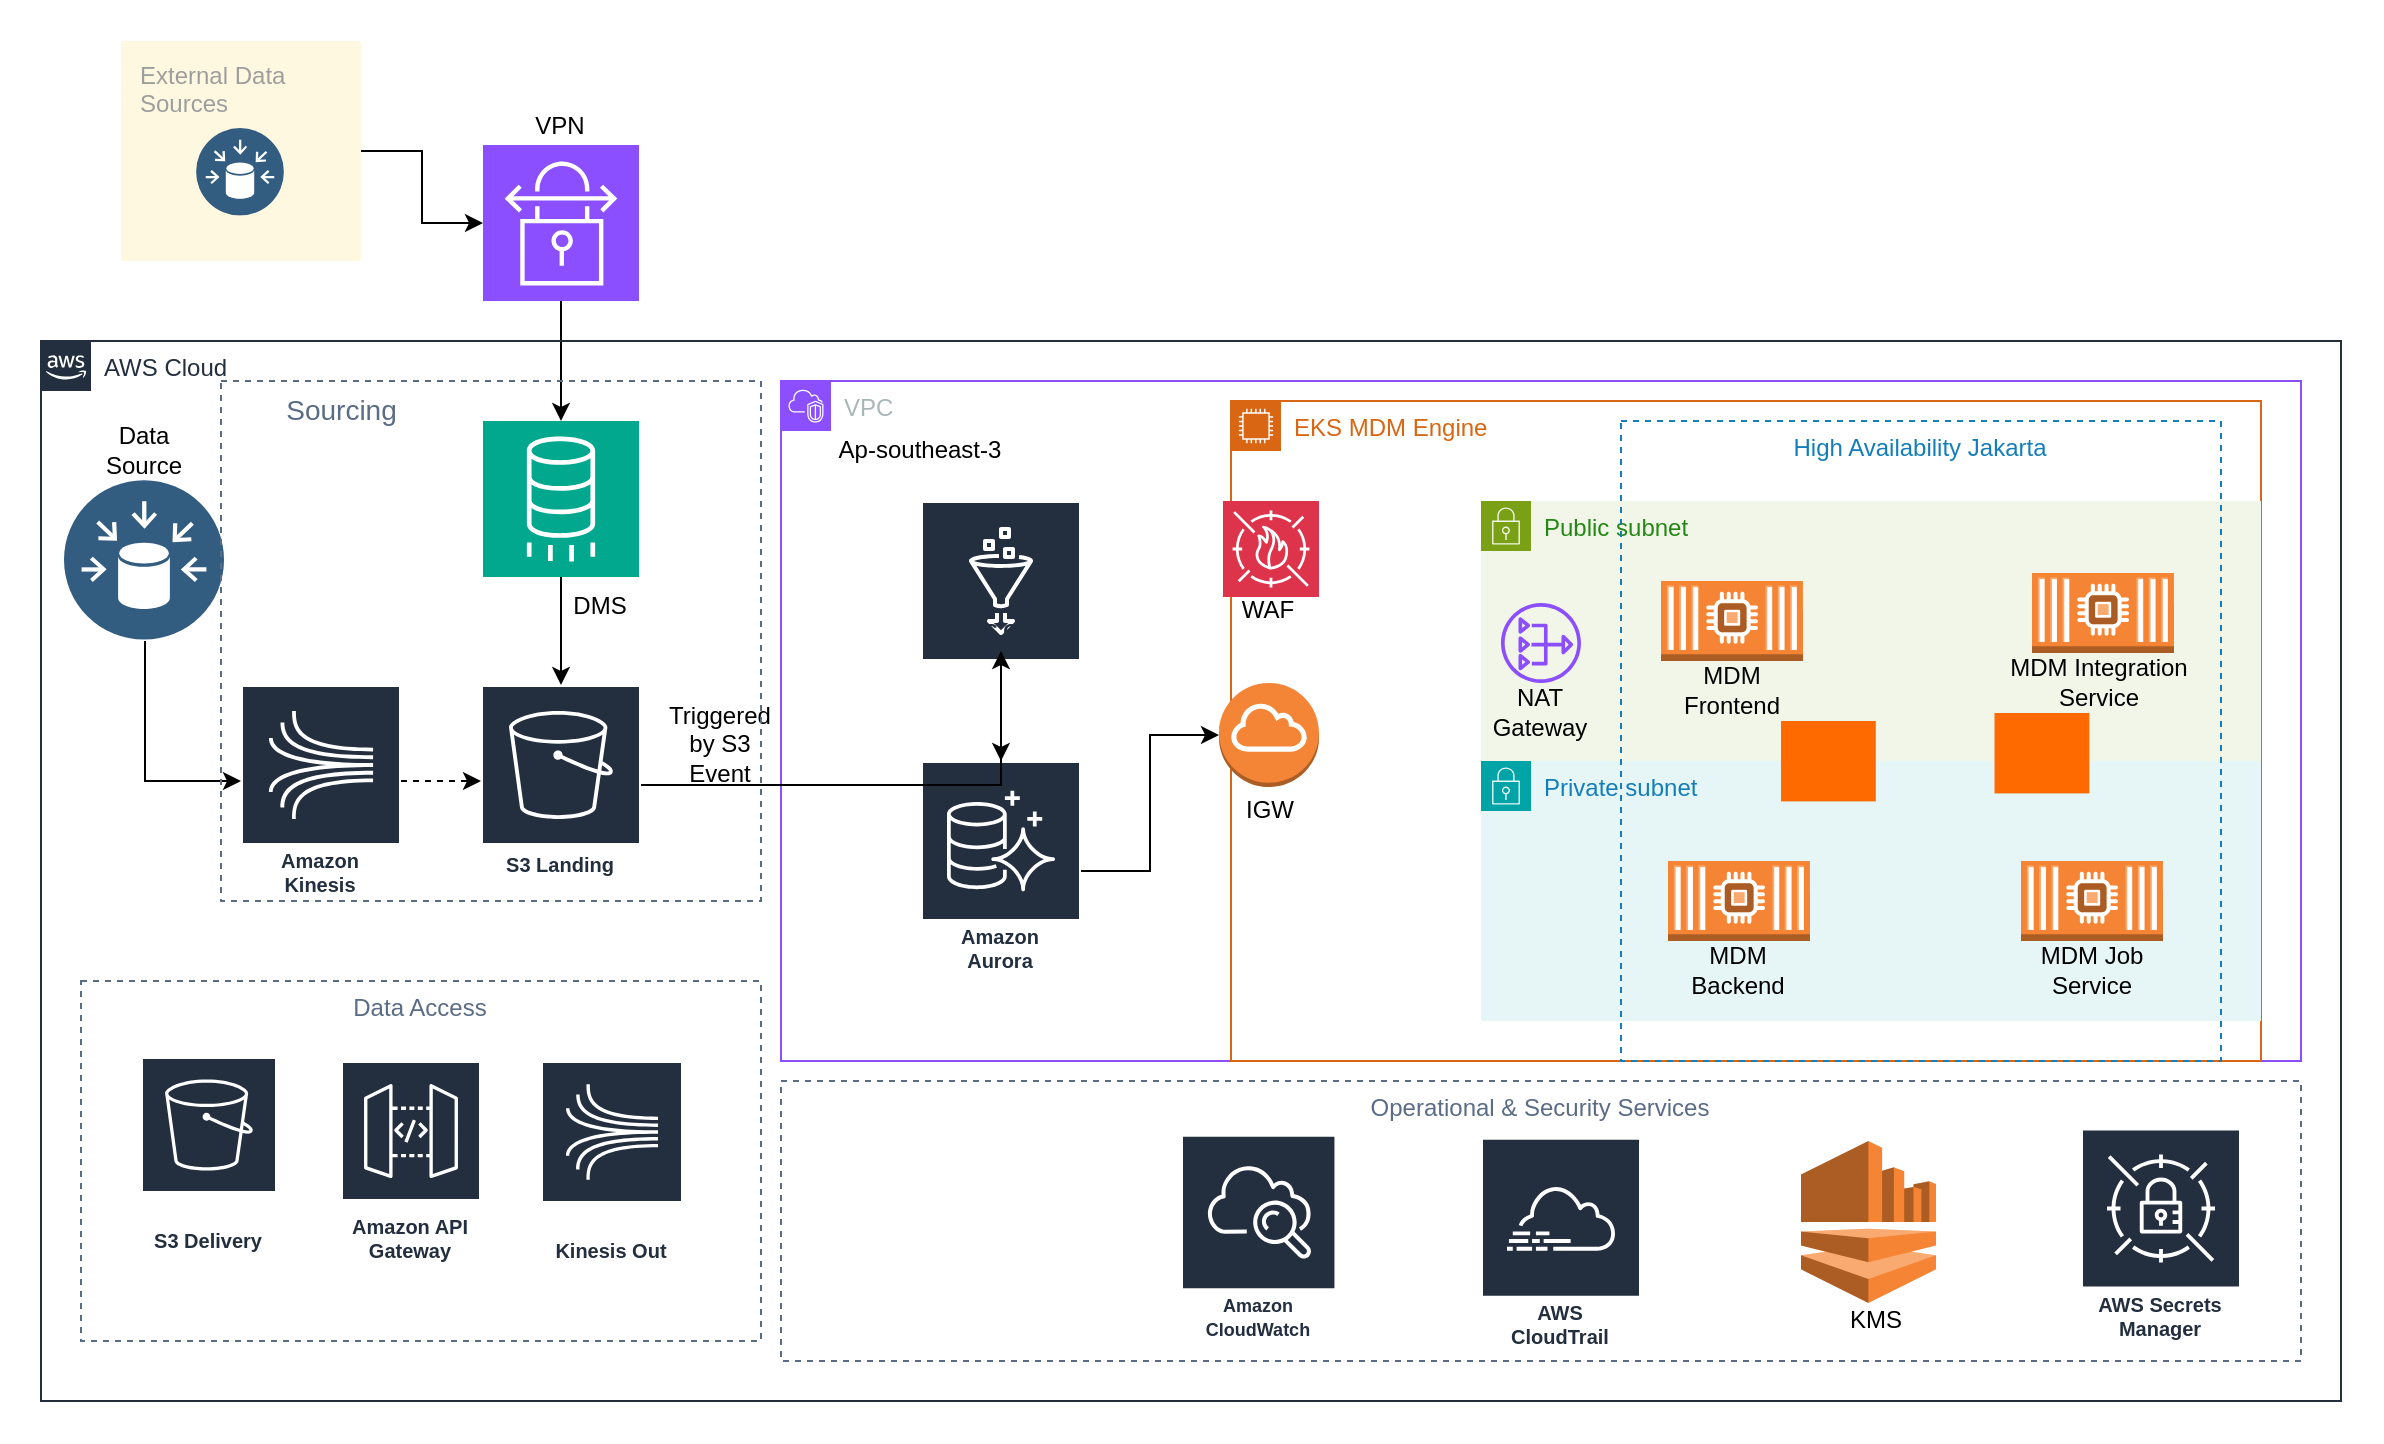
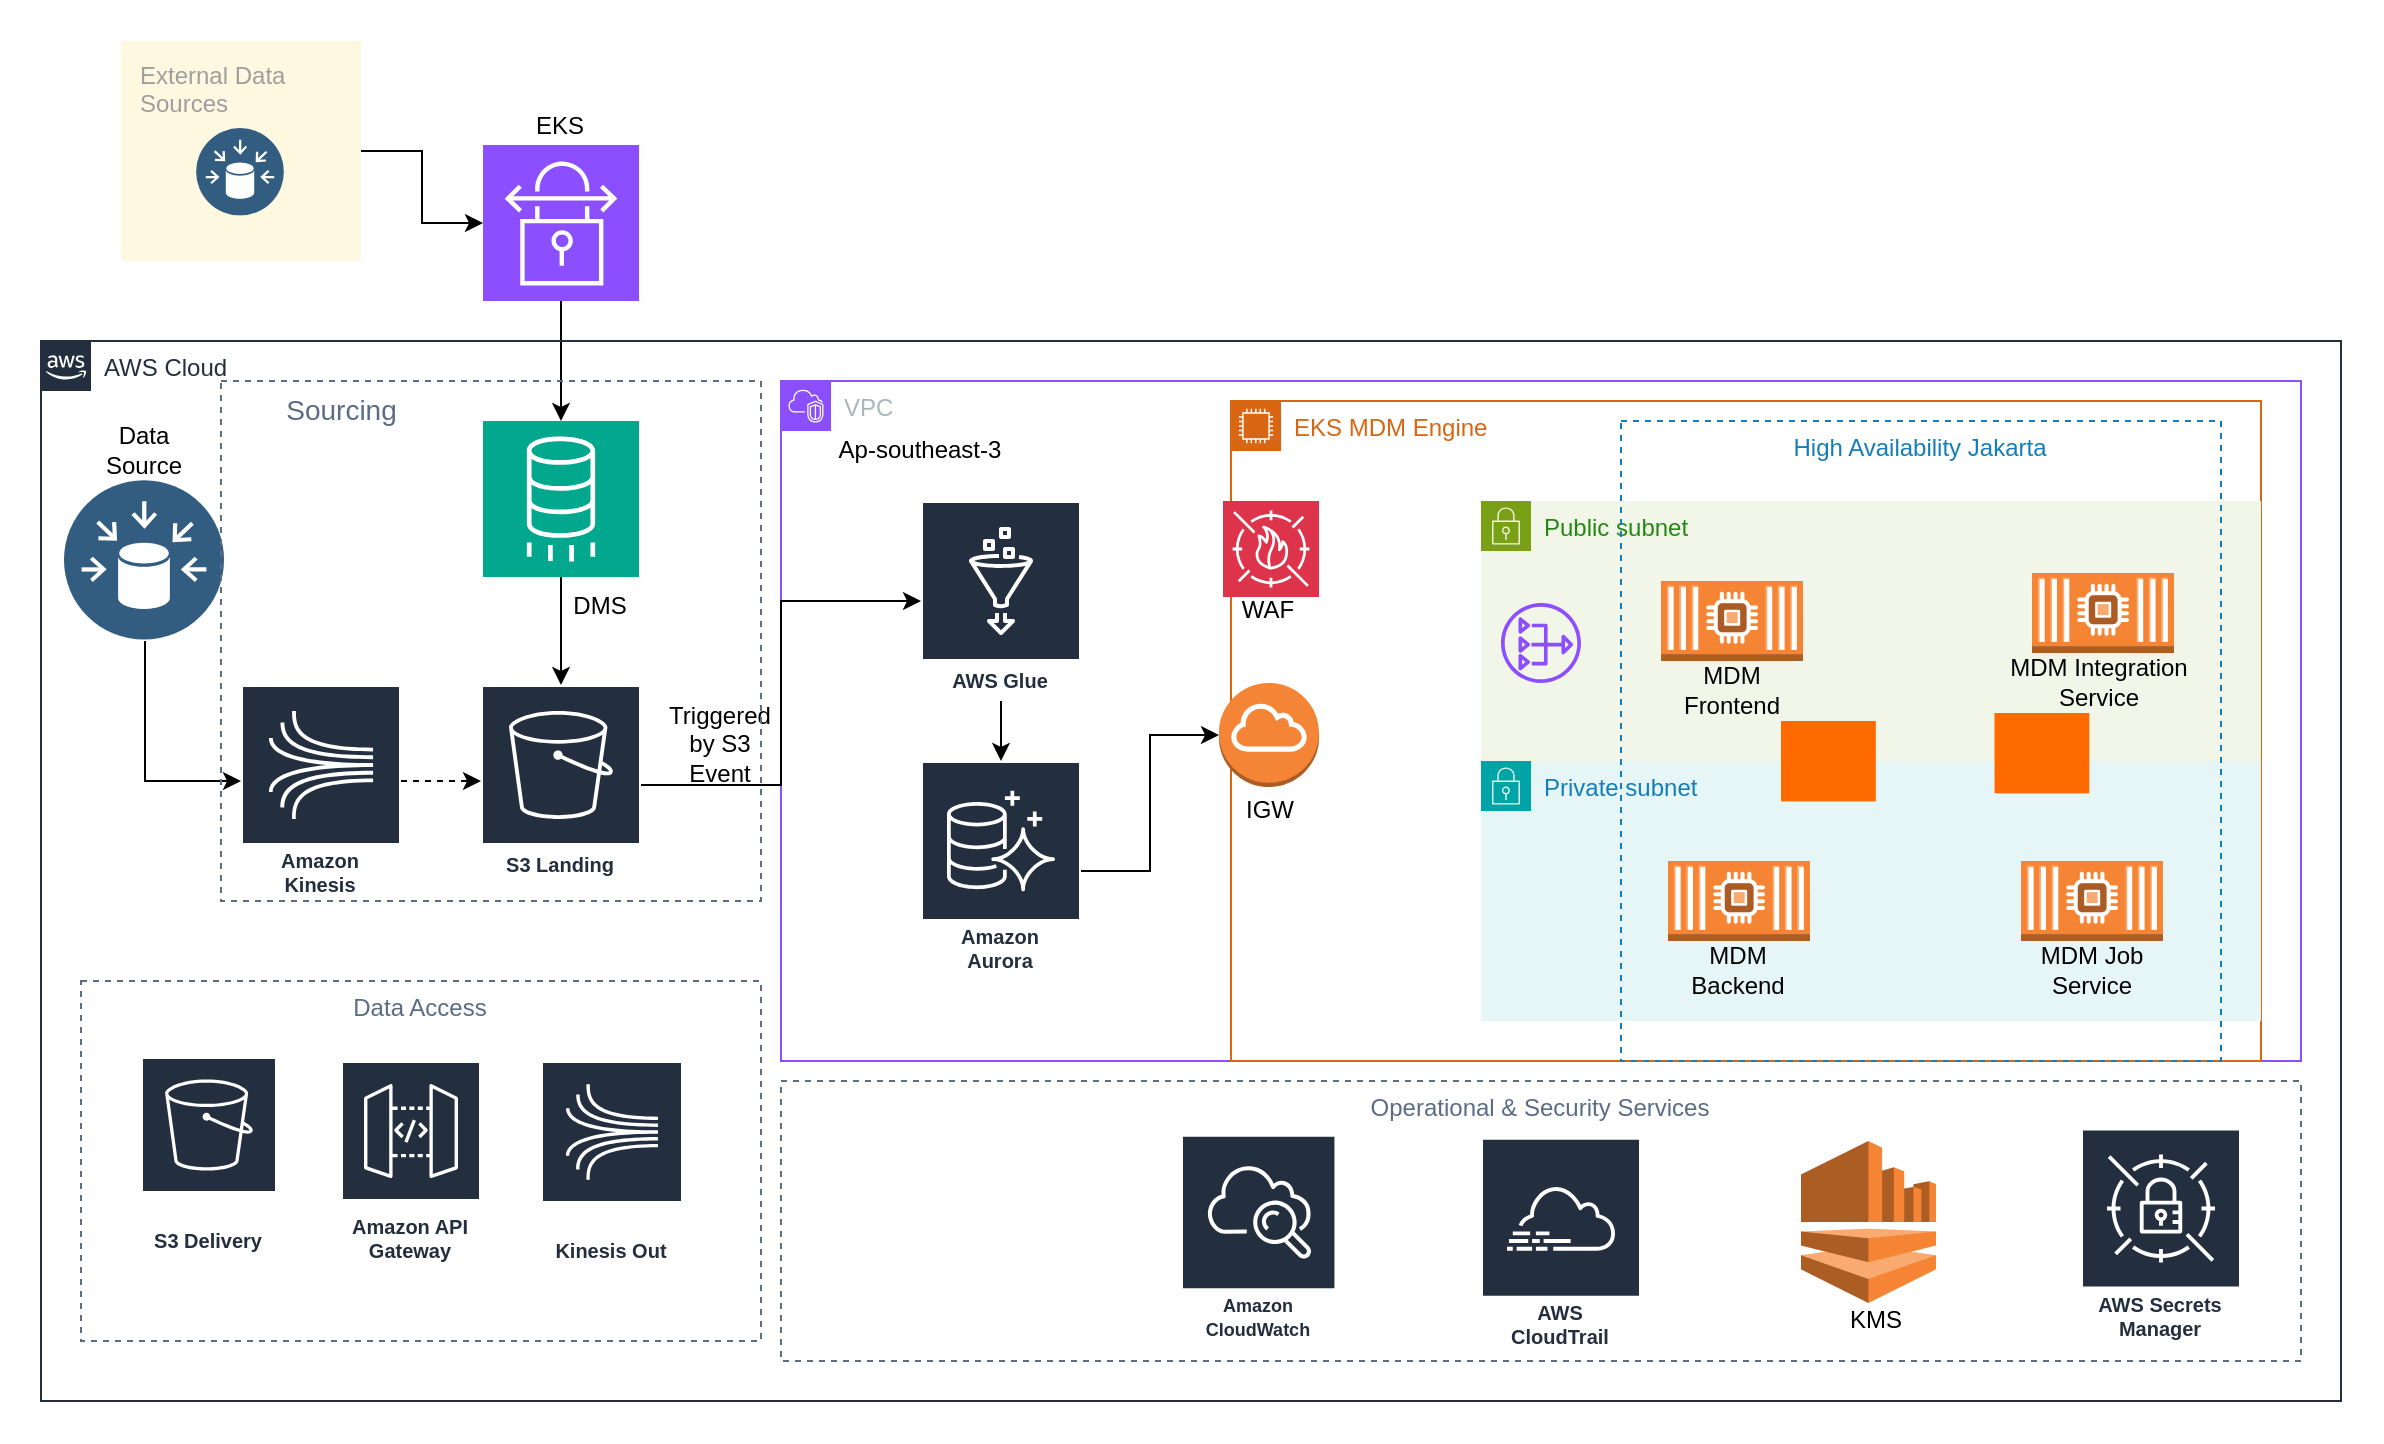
node "VPN": label "VPN" -> "EKS"
node "AWS Glue": size 160x150 -> 160x200
node "NAT Gateway": removed
